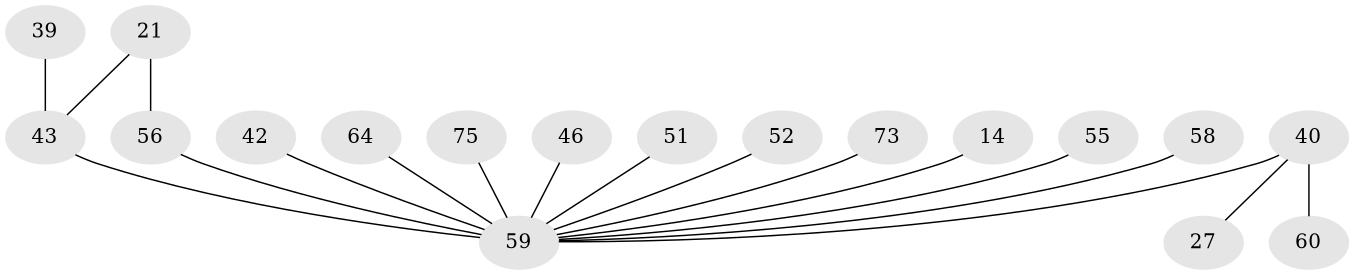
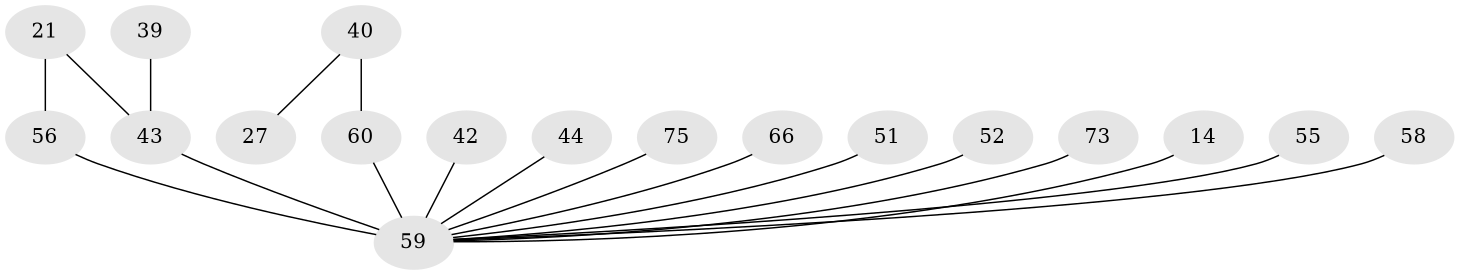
node "64": label "64" -> "44"
node "46": label "46" -> "66"
edge "40" -- "59": now "60" -- "59"
